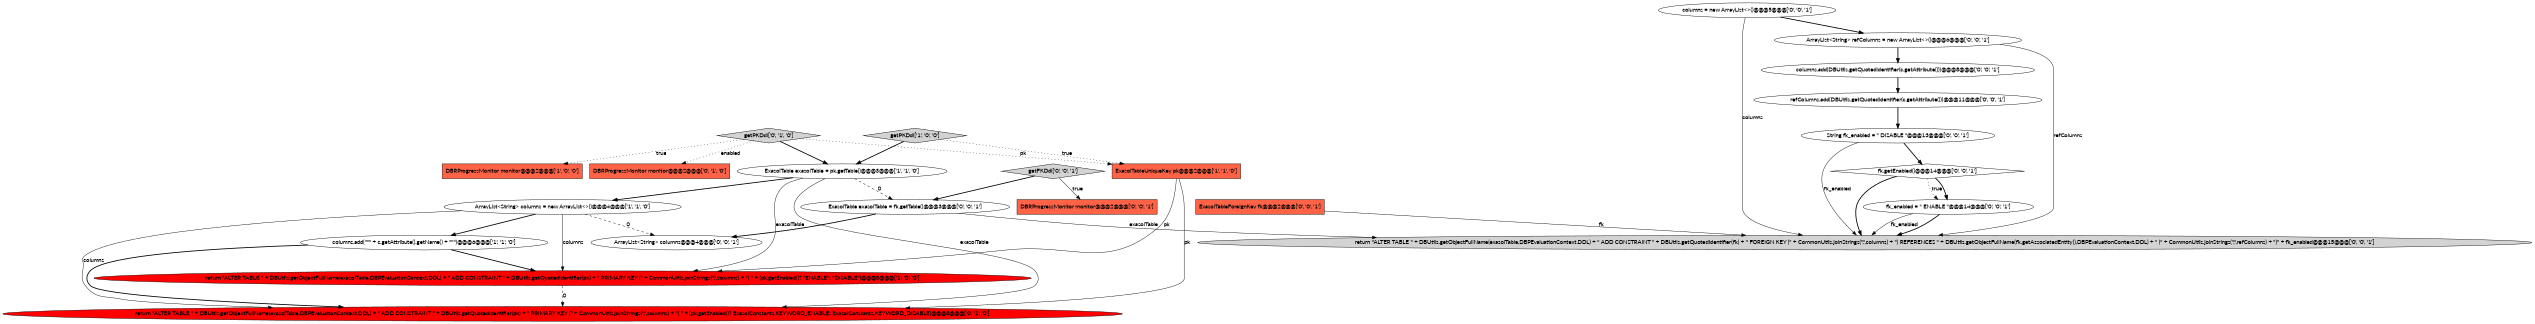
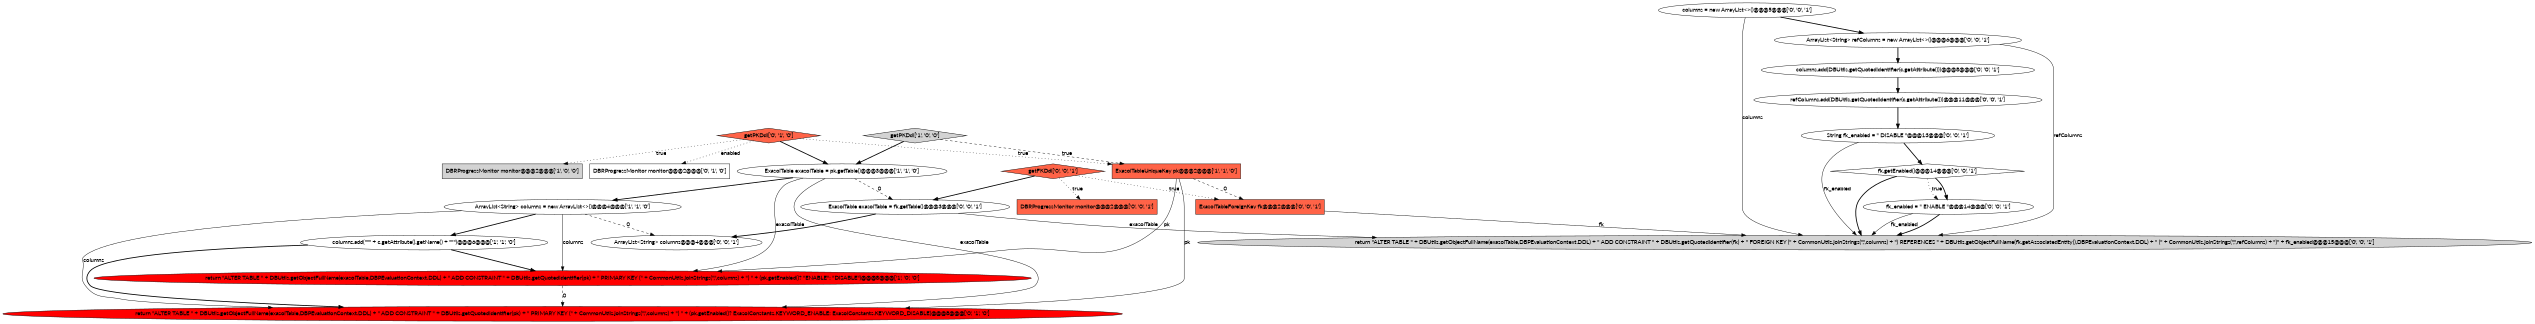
node "getPKDdl['0', '1', '0']": fillcolor lightgray -> tomato
edge "getPKDdl['1', '0', '0']" -> "ExasolTableUniqueKey pk@@@2@@@['1', '1', '0']": style dotted -> dashed
edge "getPKDdl['0', '1', '0']" -> "ExasolTableUniqueKey pk@@@2@@@['1', '1', '0']": label "pk" -> "true"
node "DBRProgressMonitor monitor@@@2@@@['1', '0', '0']": fillcolor tomato -> lightgray
node "DBRProgressMonitor monitor@@@2@@@['0', '1', '0']": fillcolor tomato -> white
node "getFKDdl['0', '0', '1']": fillcolor lightgray -> tomato
edge "getFKDdl['0', '0', '1']" -> "DBRProgressMonitor monitor@@@2@@@['0', '0', '1']": style solid -> dotted
edge "getFKDdl['0', '0', '1']" -> "ExasolTableForeignKey fk@@@2@@@['0', '0', '1']": added, label "true"
edge "ExasolTableUniqueKey pk@@@2@@@['1', '1', '0']" -> "ExasolTableForeignKey fk@@@2@@@['0', '0', '1']": added, label "0"
